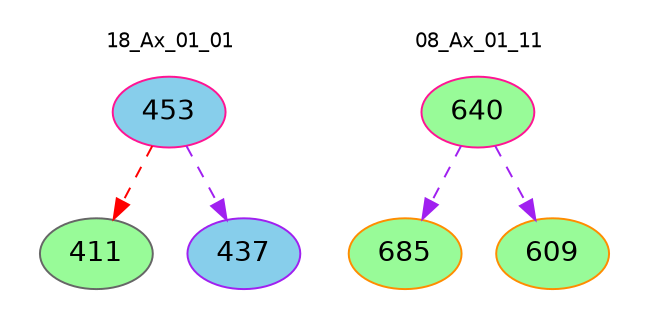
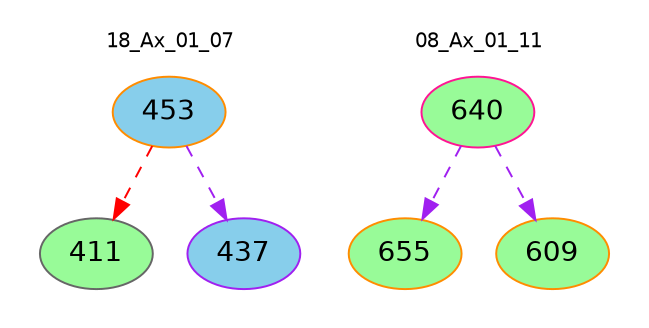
cluster "18_Ax_01_01": label "18_Ax_01_01" -> "18_Ax_01_07"
node "453": color deeppink -> darkorange
node "685": label "685" -> "655"
